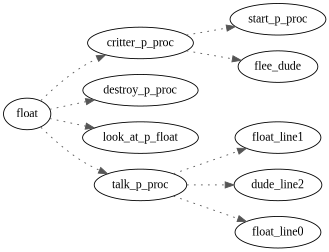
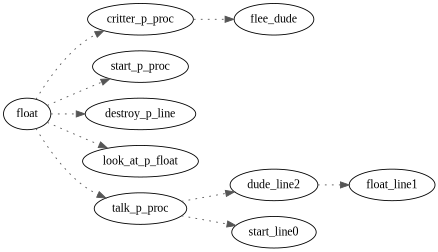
edge "critter_p_proc" -> "start_p_proc": now "float" -> "start_p_proc"
node "destroy_p_proc": label "destroy_p_proc" -> "destroy_p_line"
edge "talk_p_proc" -> "float_line1": now "dude_line2" -> "float_line1"
node "float_line0": label "float_line0" -> "start_line0"
